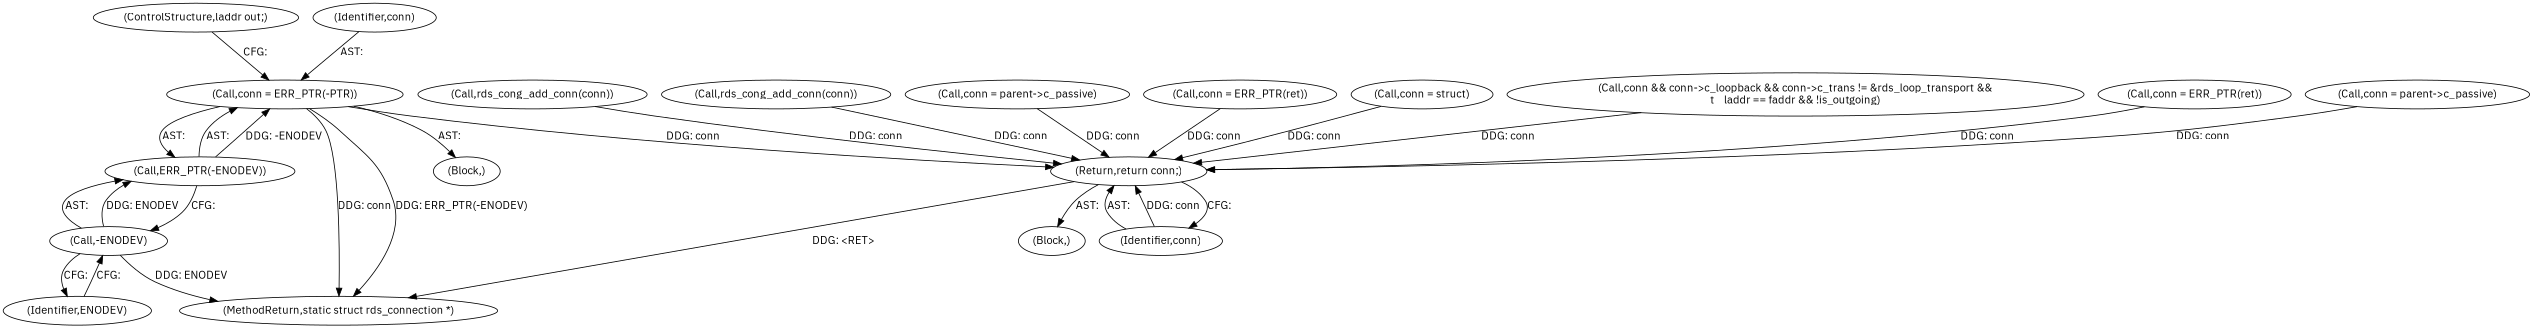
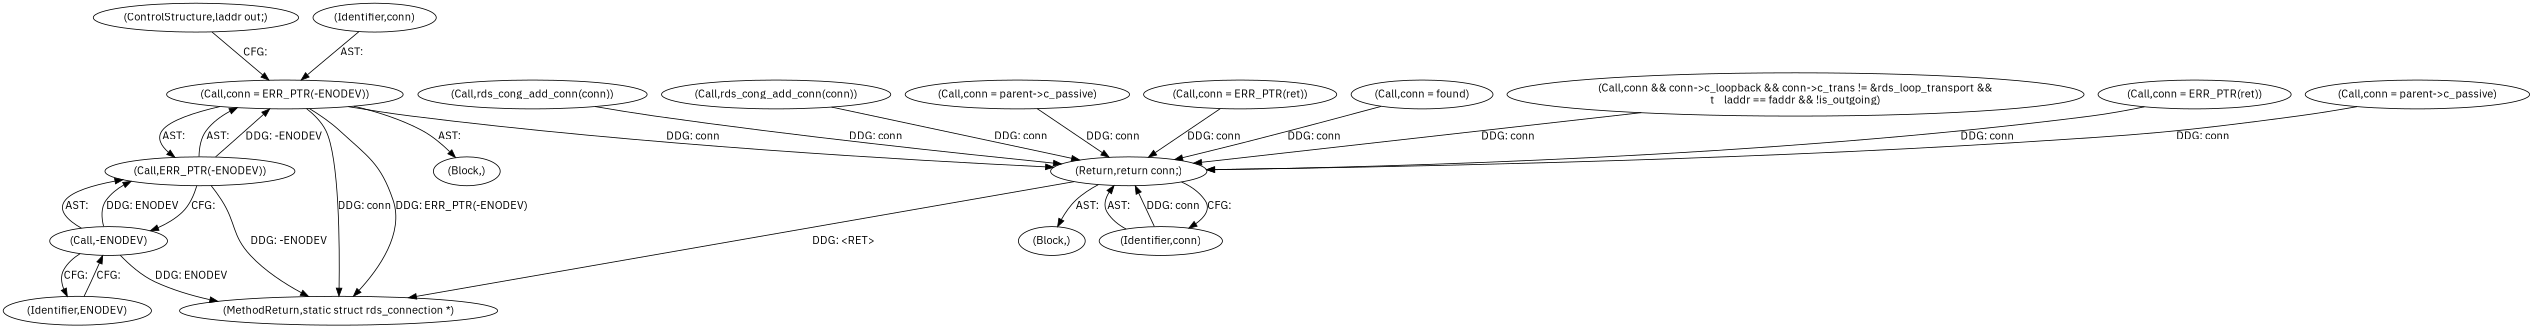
node "(Call,conn = ERR_PTR(-PTR))": label "(Call,conn = ERR_PTR(-PTR))" -> "(Call,conn = ERR_PTR(-ENODEV))"
node "(Call,conn = struct)": label "(Call,conn = struct)" -> "(Call,conn = found)"
edge "(Call,ERR_PTR(-ENODEV))" -> "(MethodReturn,static struct rds_connection *)": added, label "DDG: -ENODEV"
